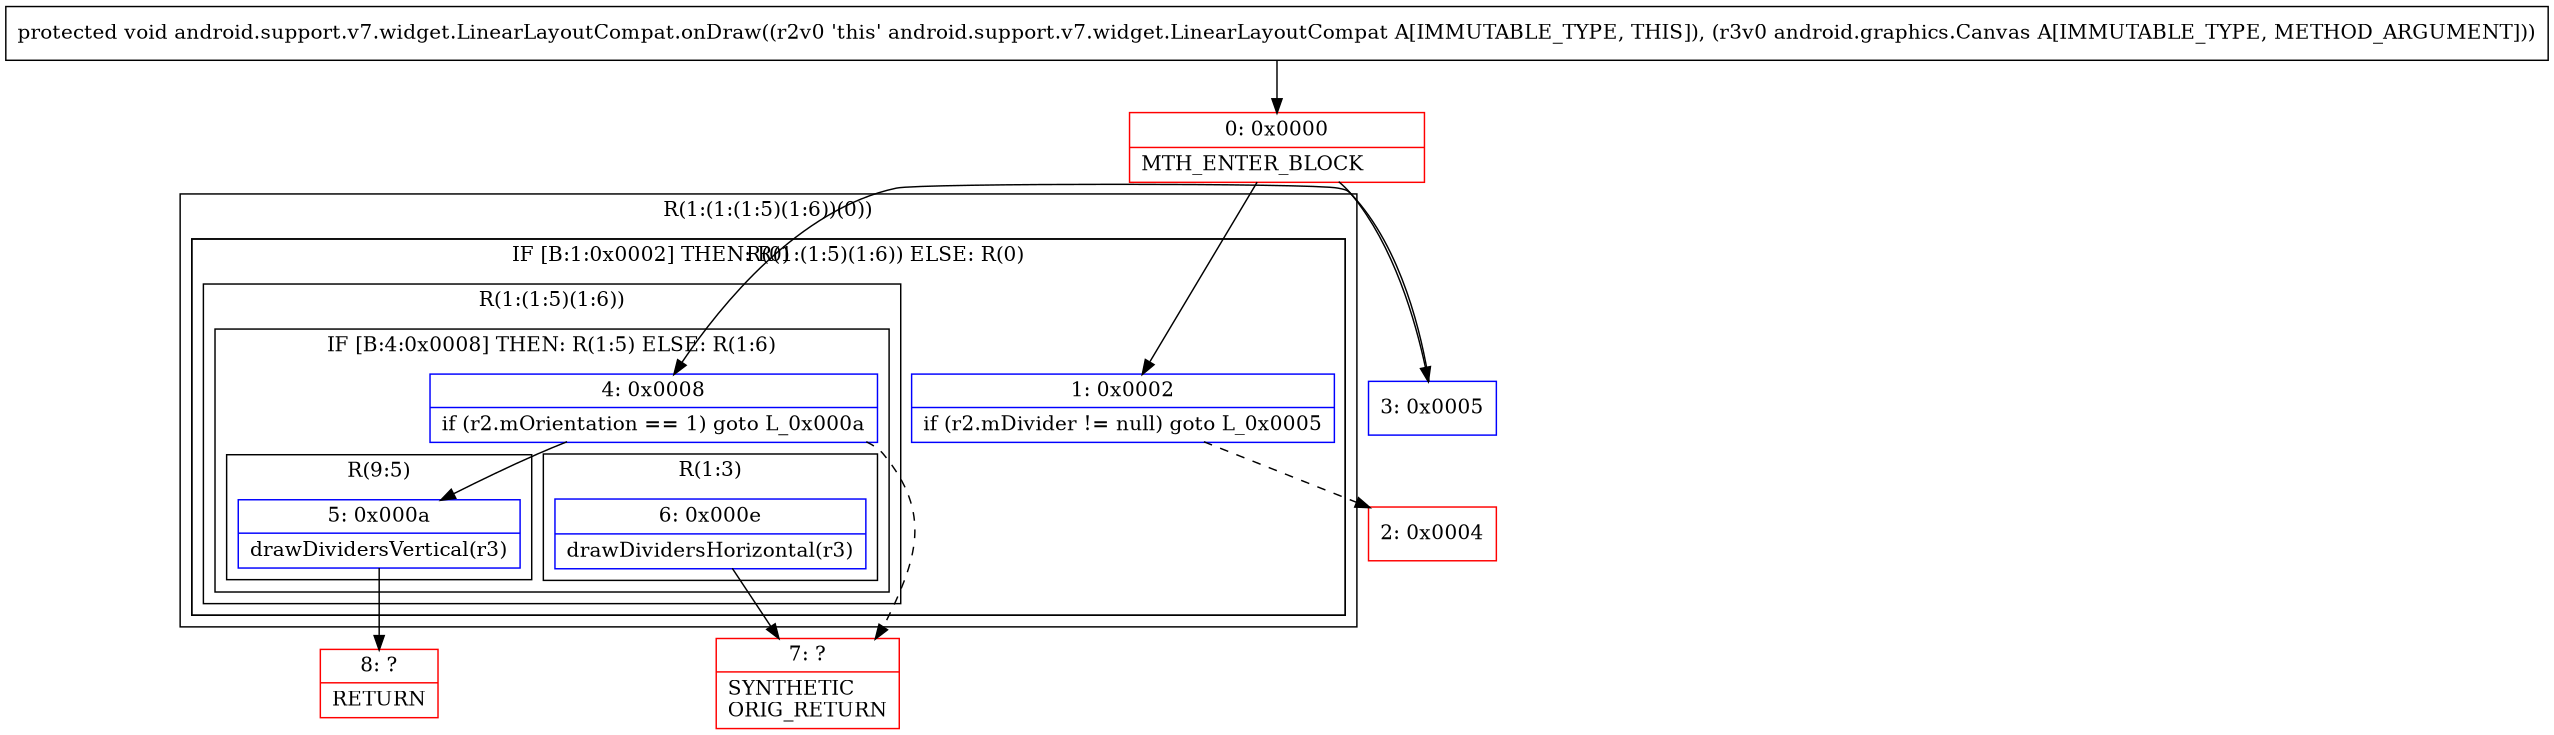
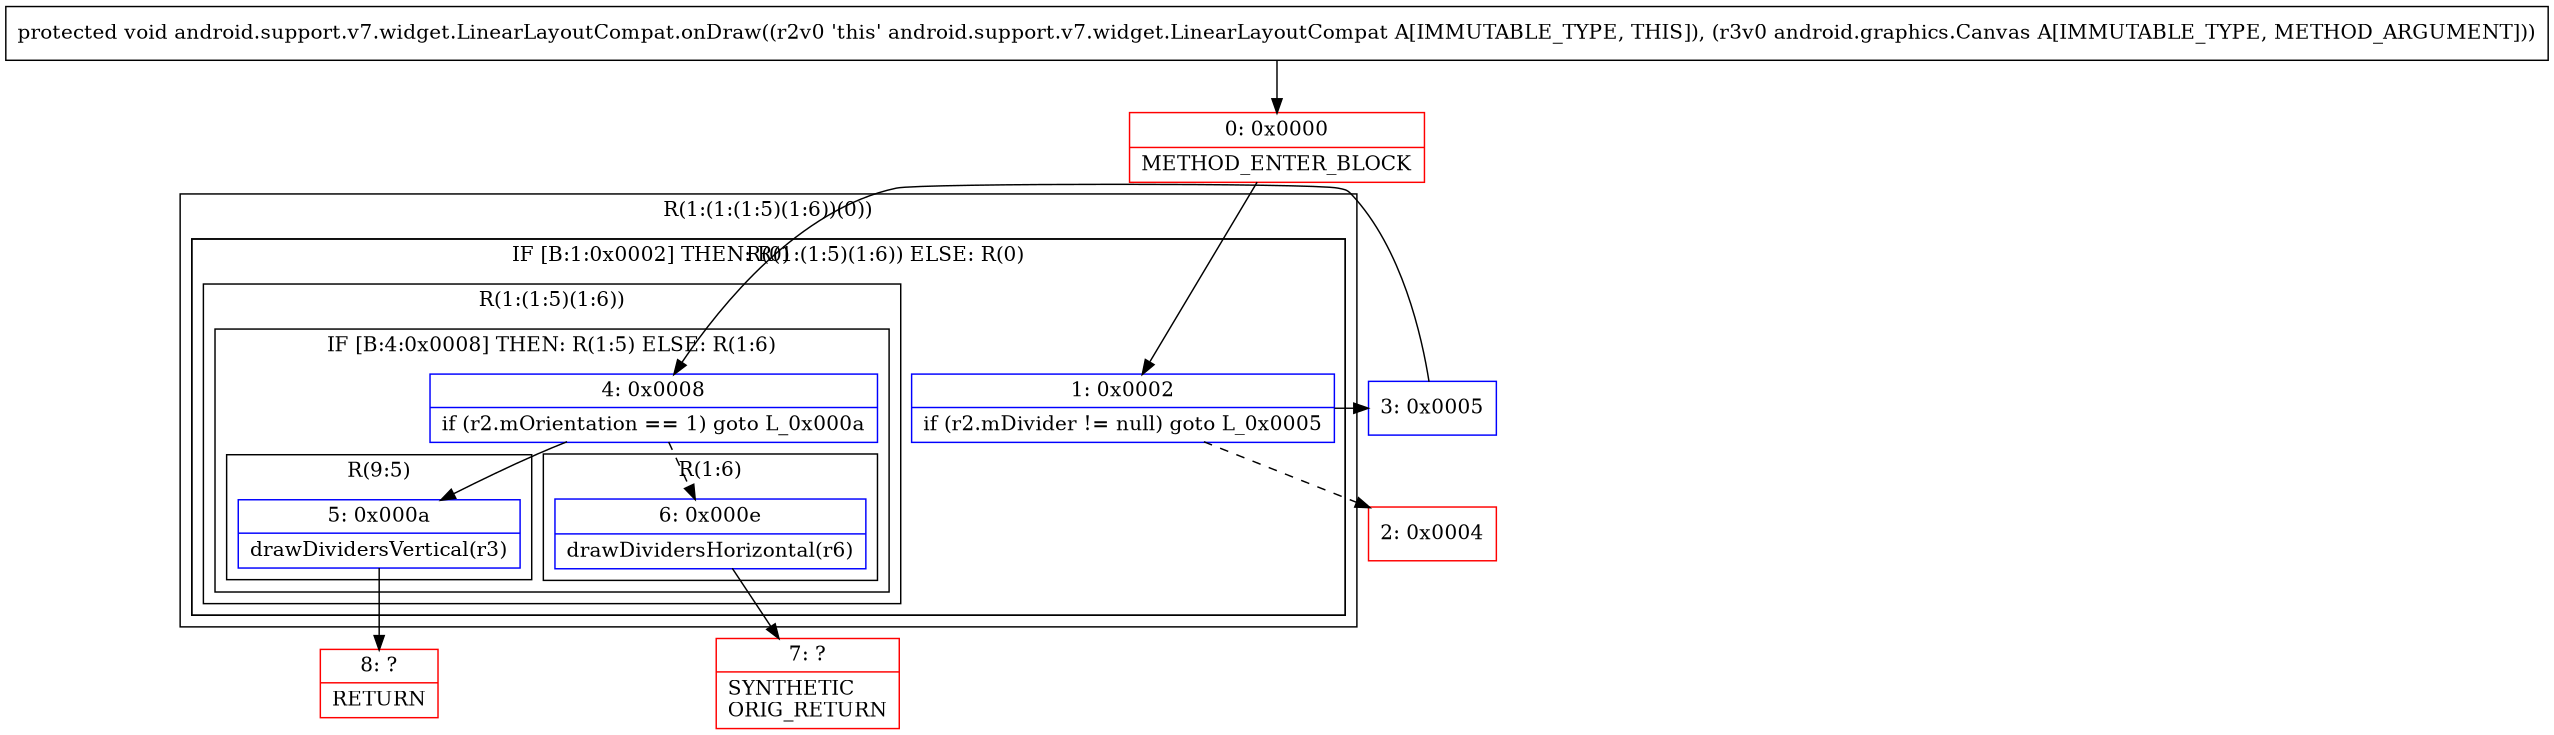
node "0: 0x0000": text "MTH_ENTER_BLOCK" -> "METHOD_ENTER_BLOCK"
edge "0: 0x0000" -> "3: 0x0005": now "1: 0x0002" -> "3: 0x0005"
cluster "R(1:3)": label "R(1:3)" -> "R(1:6)"
edge "4: 0x0008" -> "7: ?": now "4: 0x0008" -> "6: 0x000e"
node "6: 0x000e": text "drawDividersHorizontal(r3)" -> "drawDividersHorizontal(r6)"
